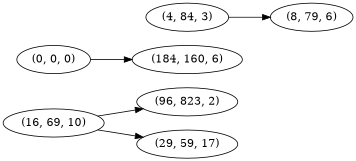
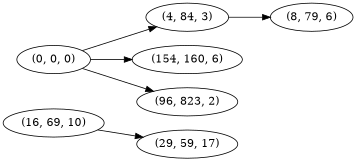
edge "(0, 0, 0)" -> "(4, 84, 3)": added
node "(184, 160, 6)": label "(184, 160, 6)" -> "(154, 160, 6)"
edge "(16, 69, 10)" -> "(96, 823, 2)": now "(0, 0, 0)" -> "(96, 823, 2)"
